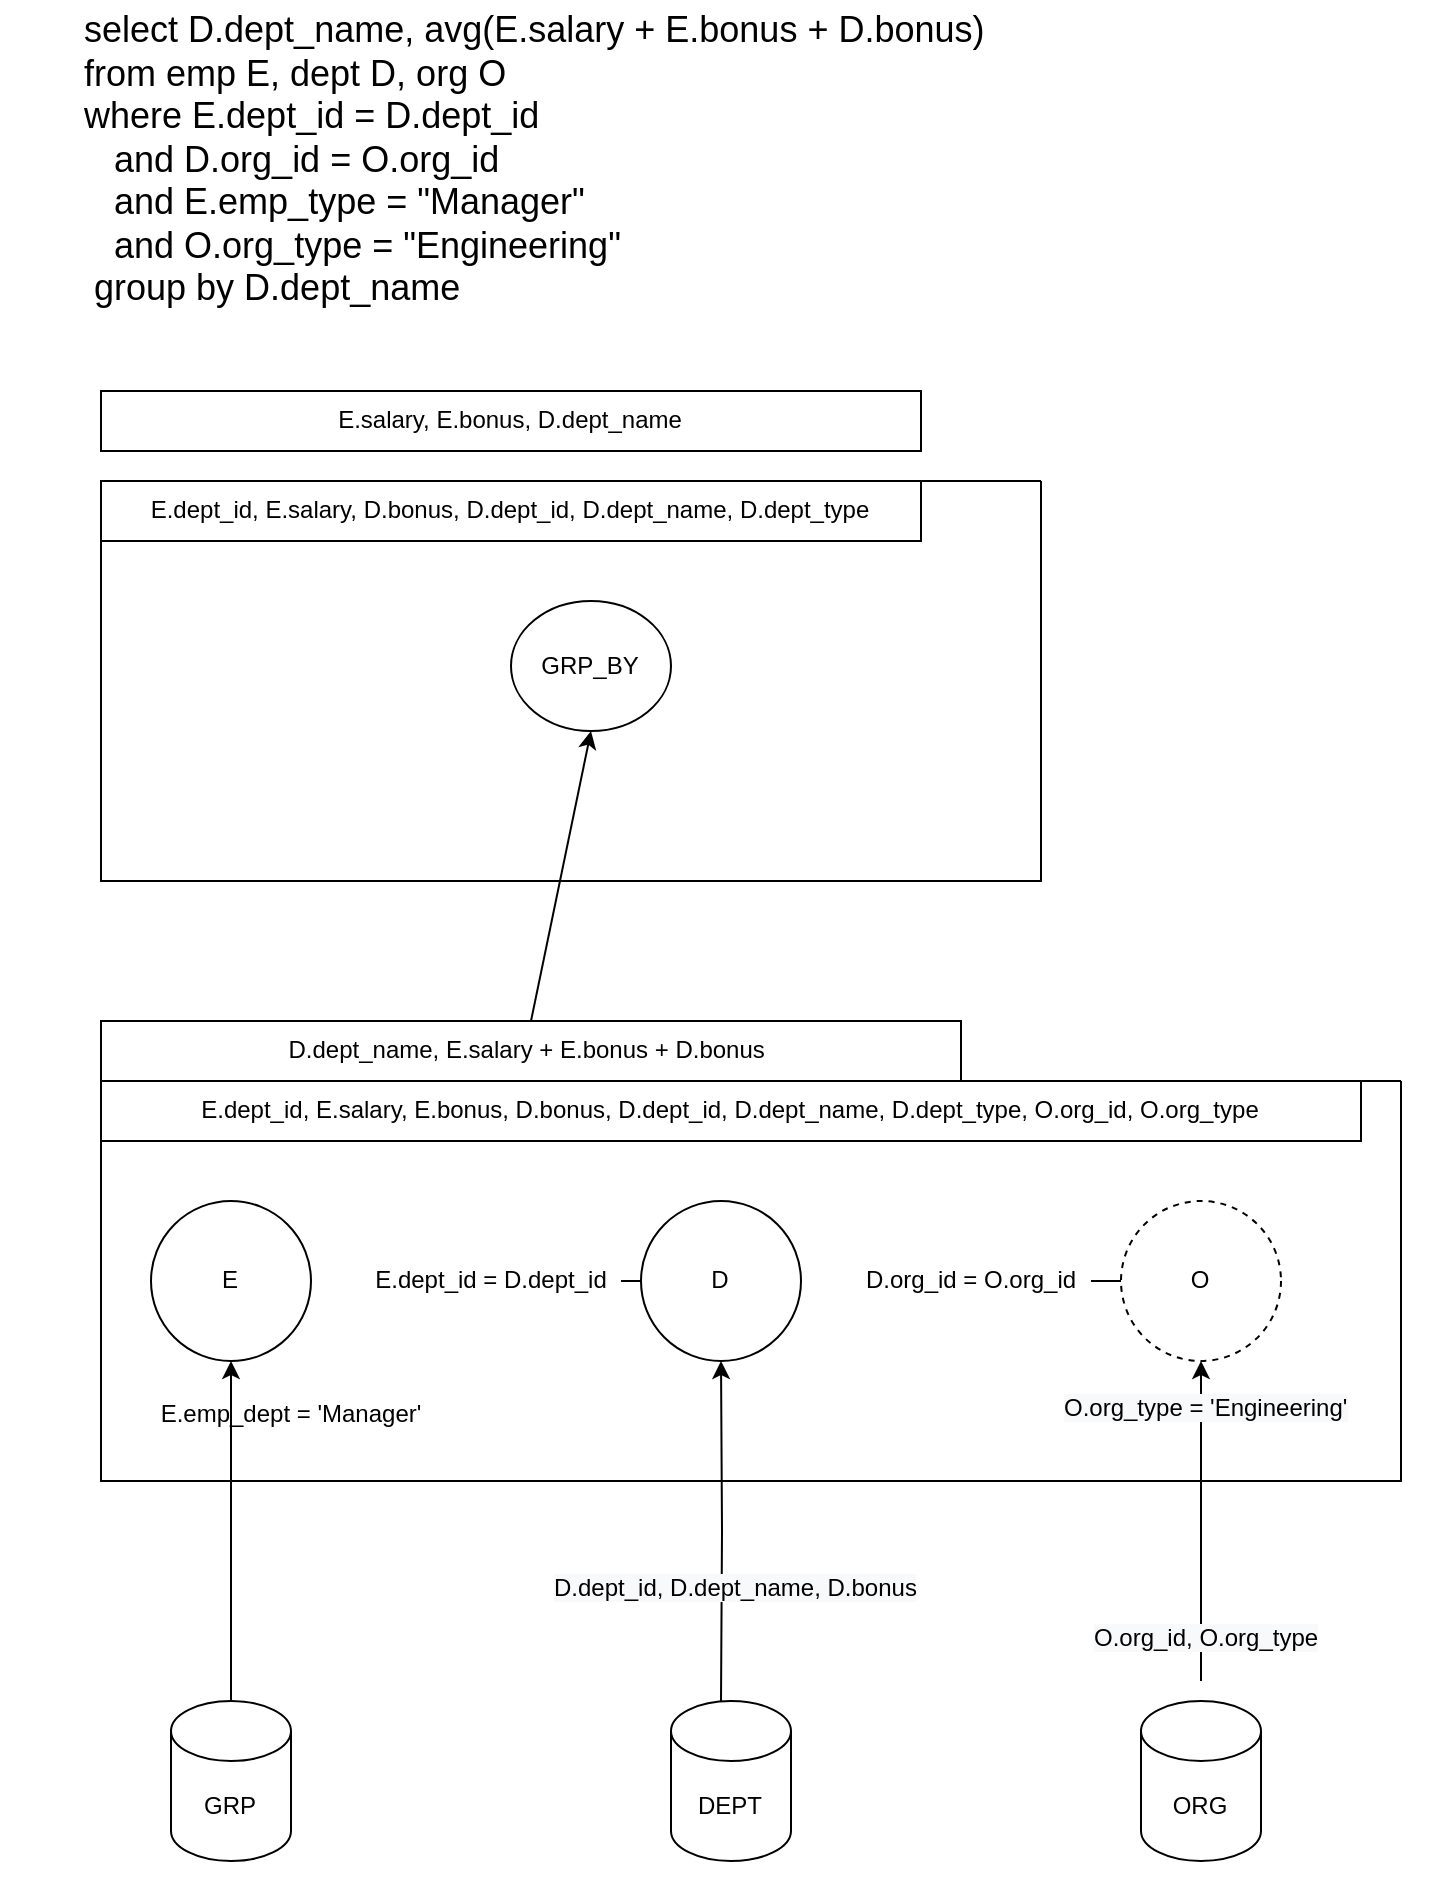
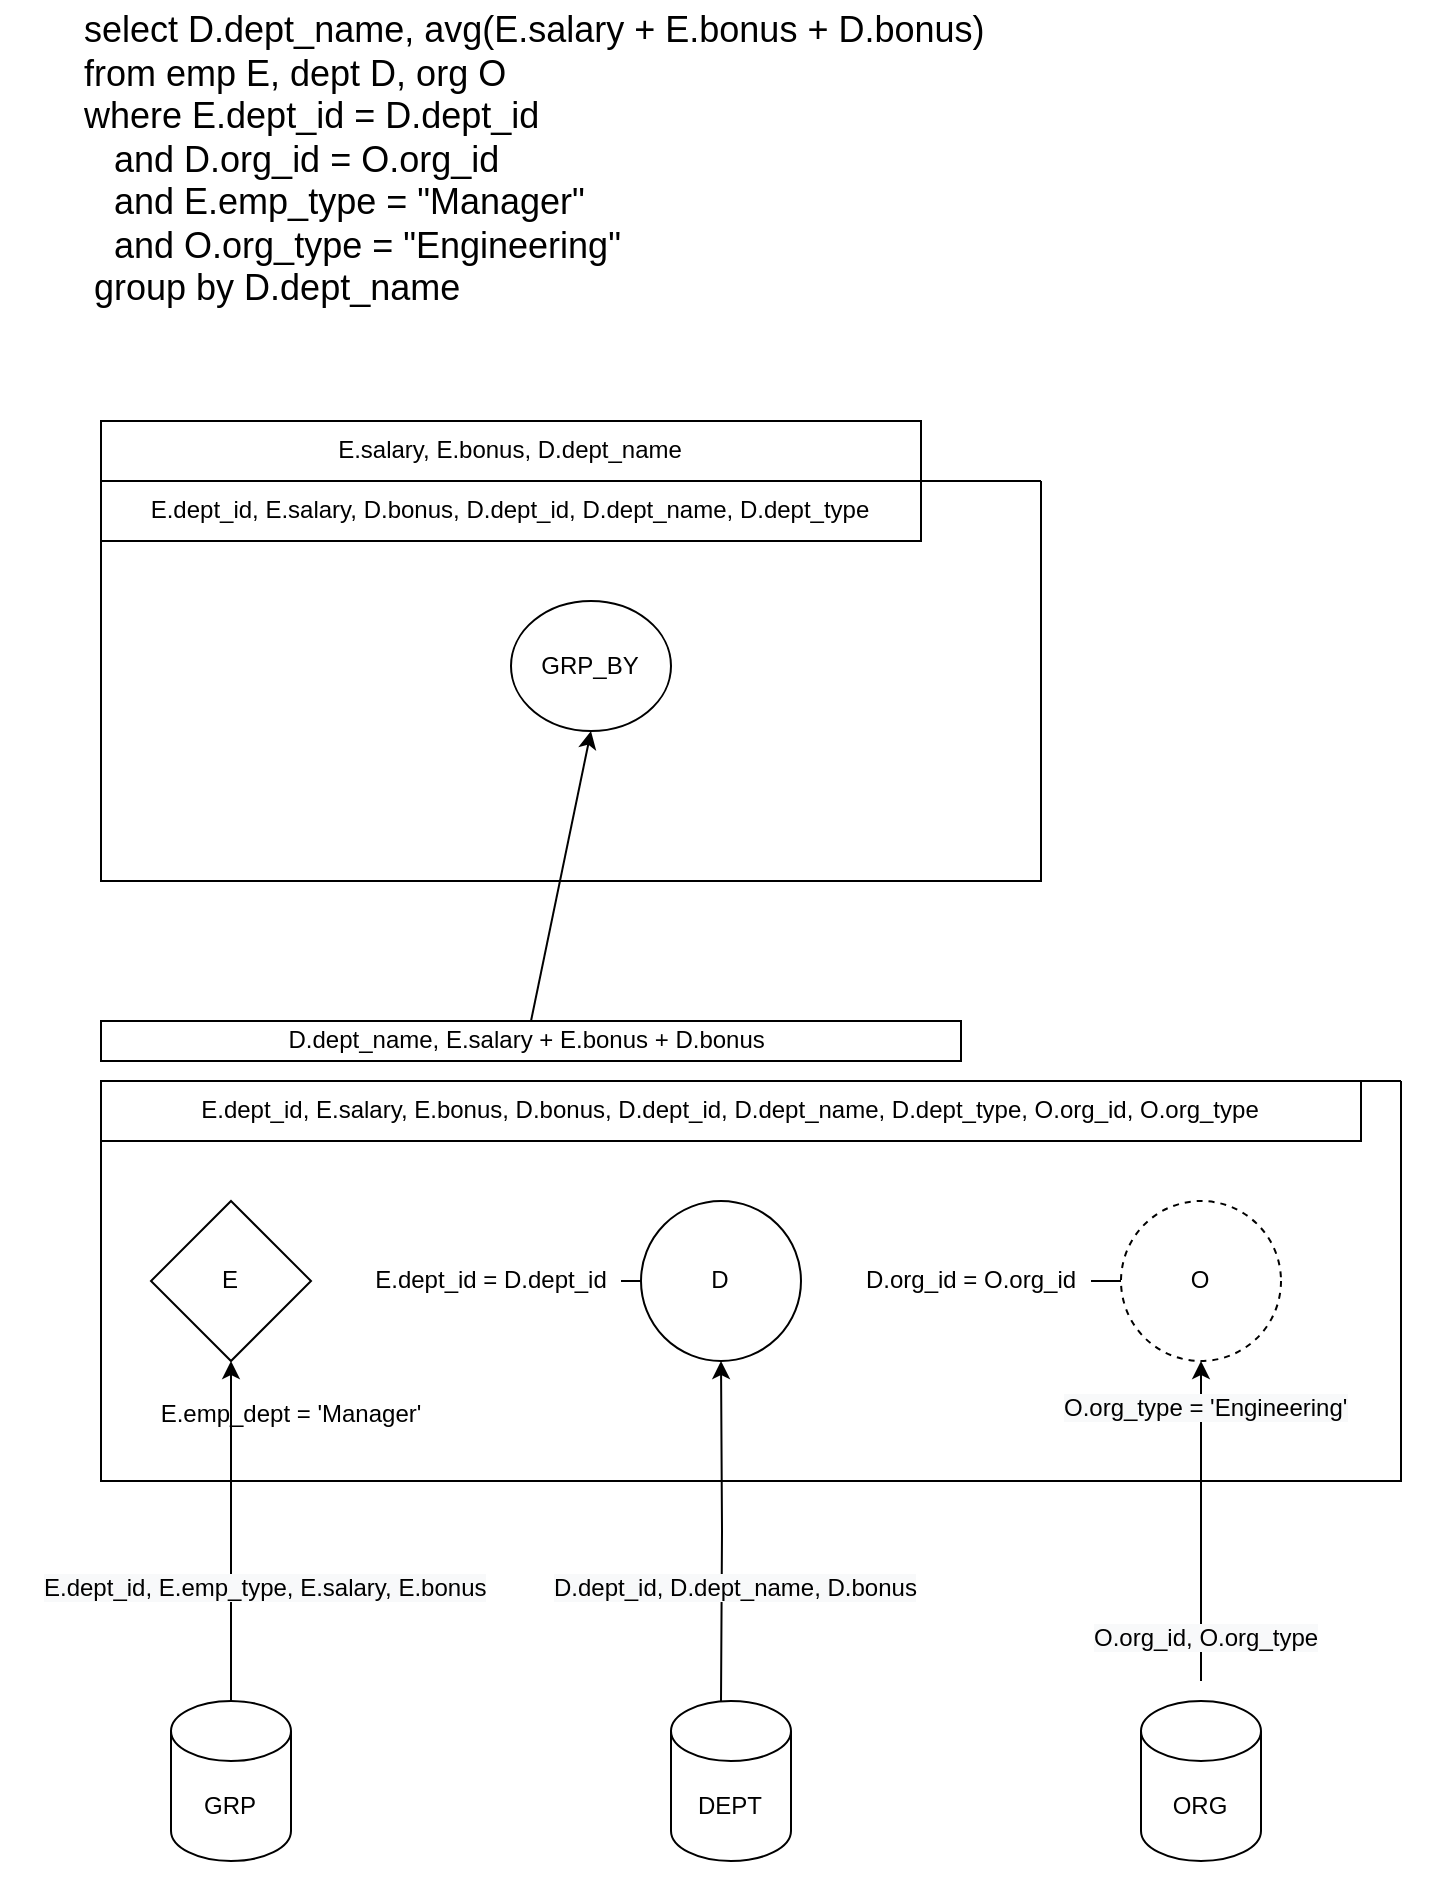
node "E.salary, E.bonus, D.dept_name": moved (511, 421) -> (511, 451)
node "D.dept_name, E.salary + E.bonus + D.bonus": size 860x60 -> 860x40
node "E": shape ellipse -> diamond
node "E.dept_id, E.emp_type, E.salary, E.bonus": added
